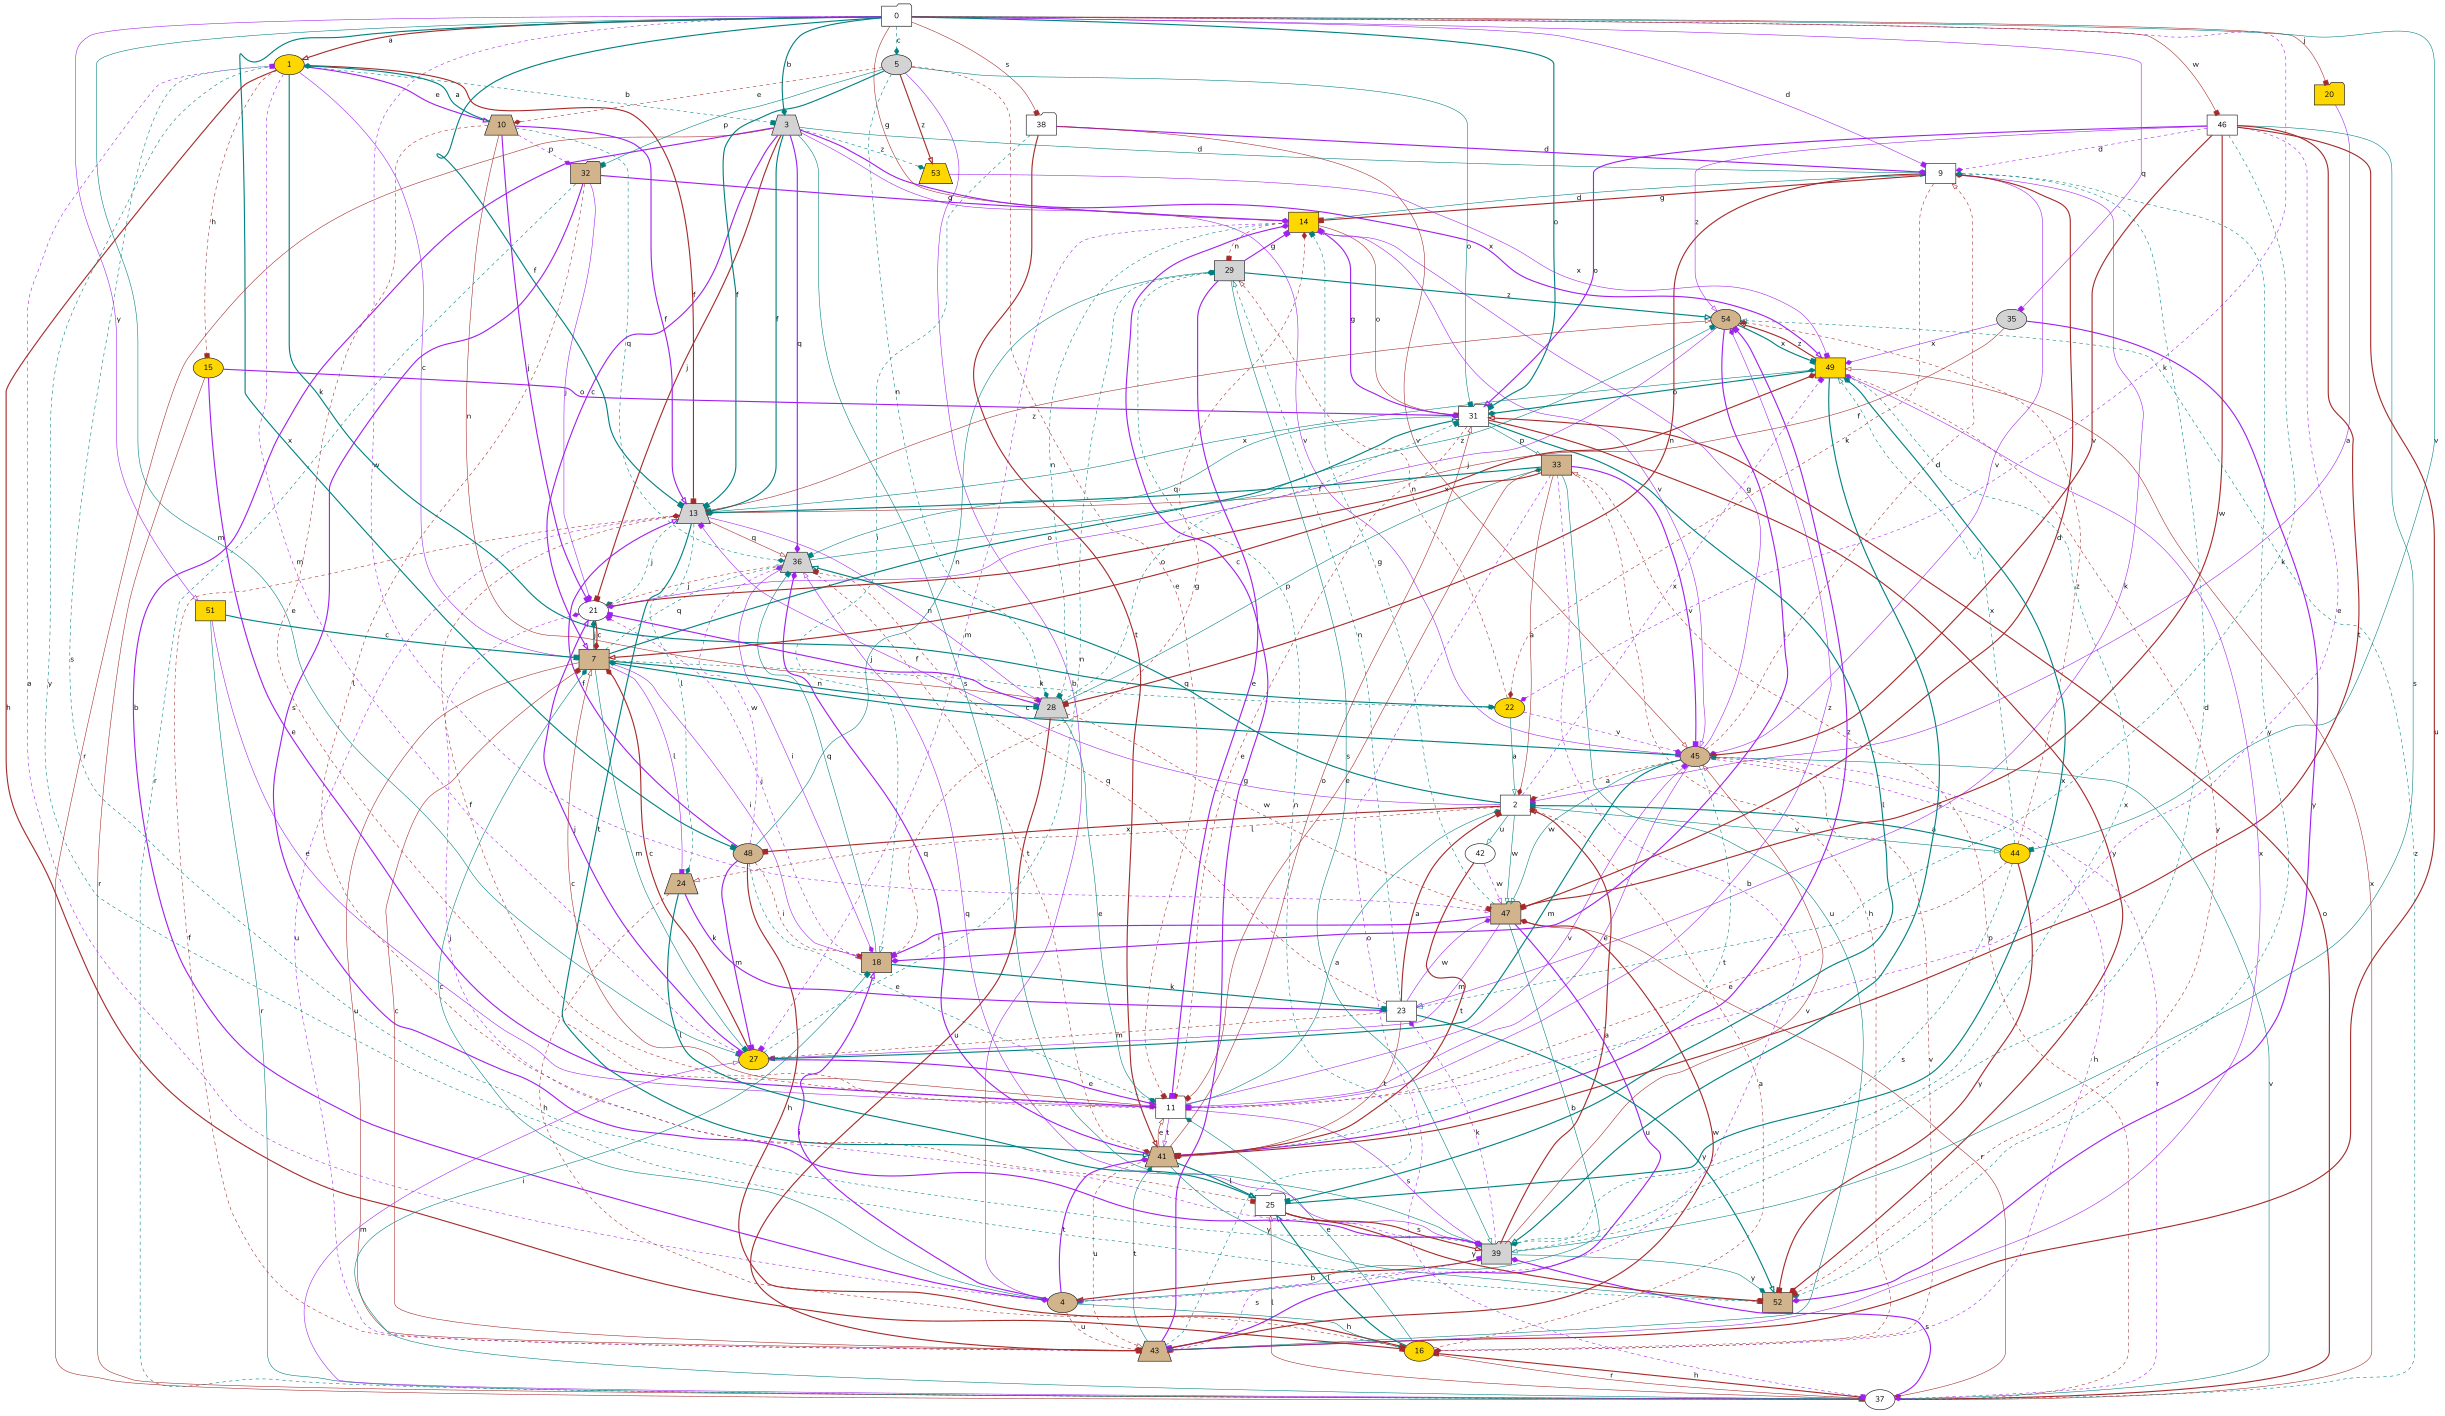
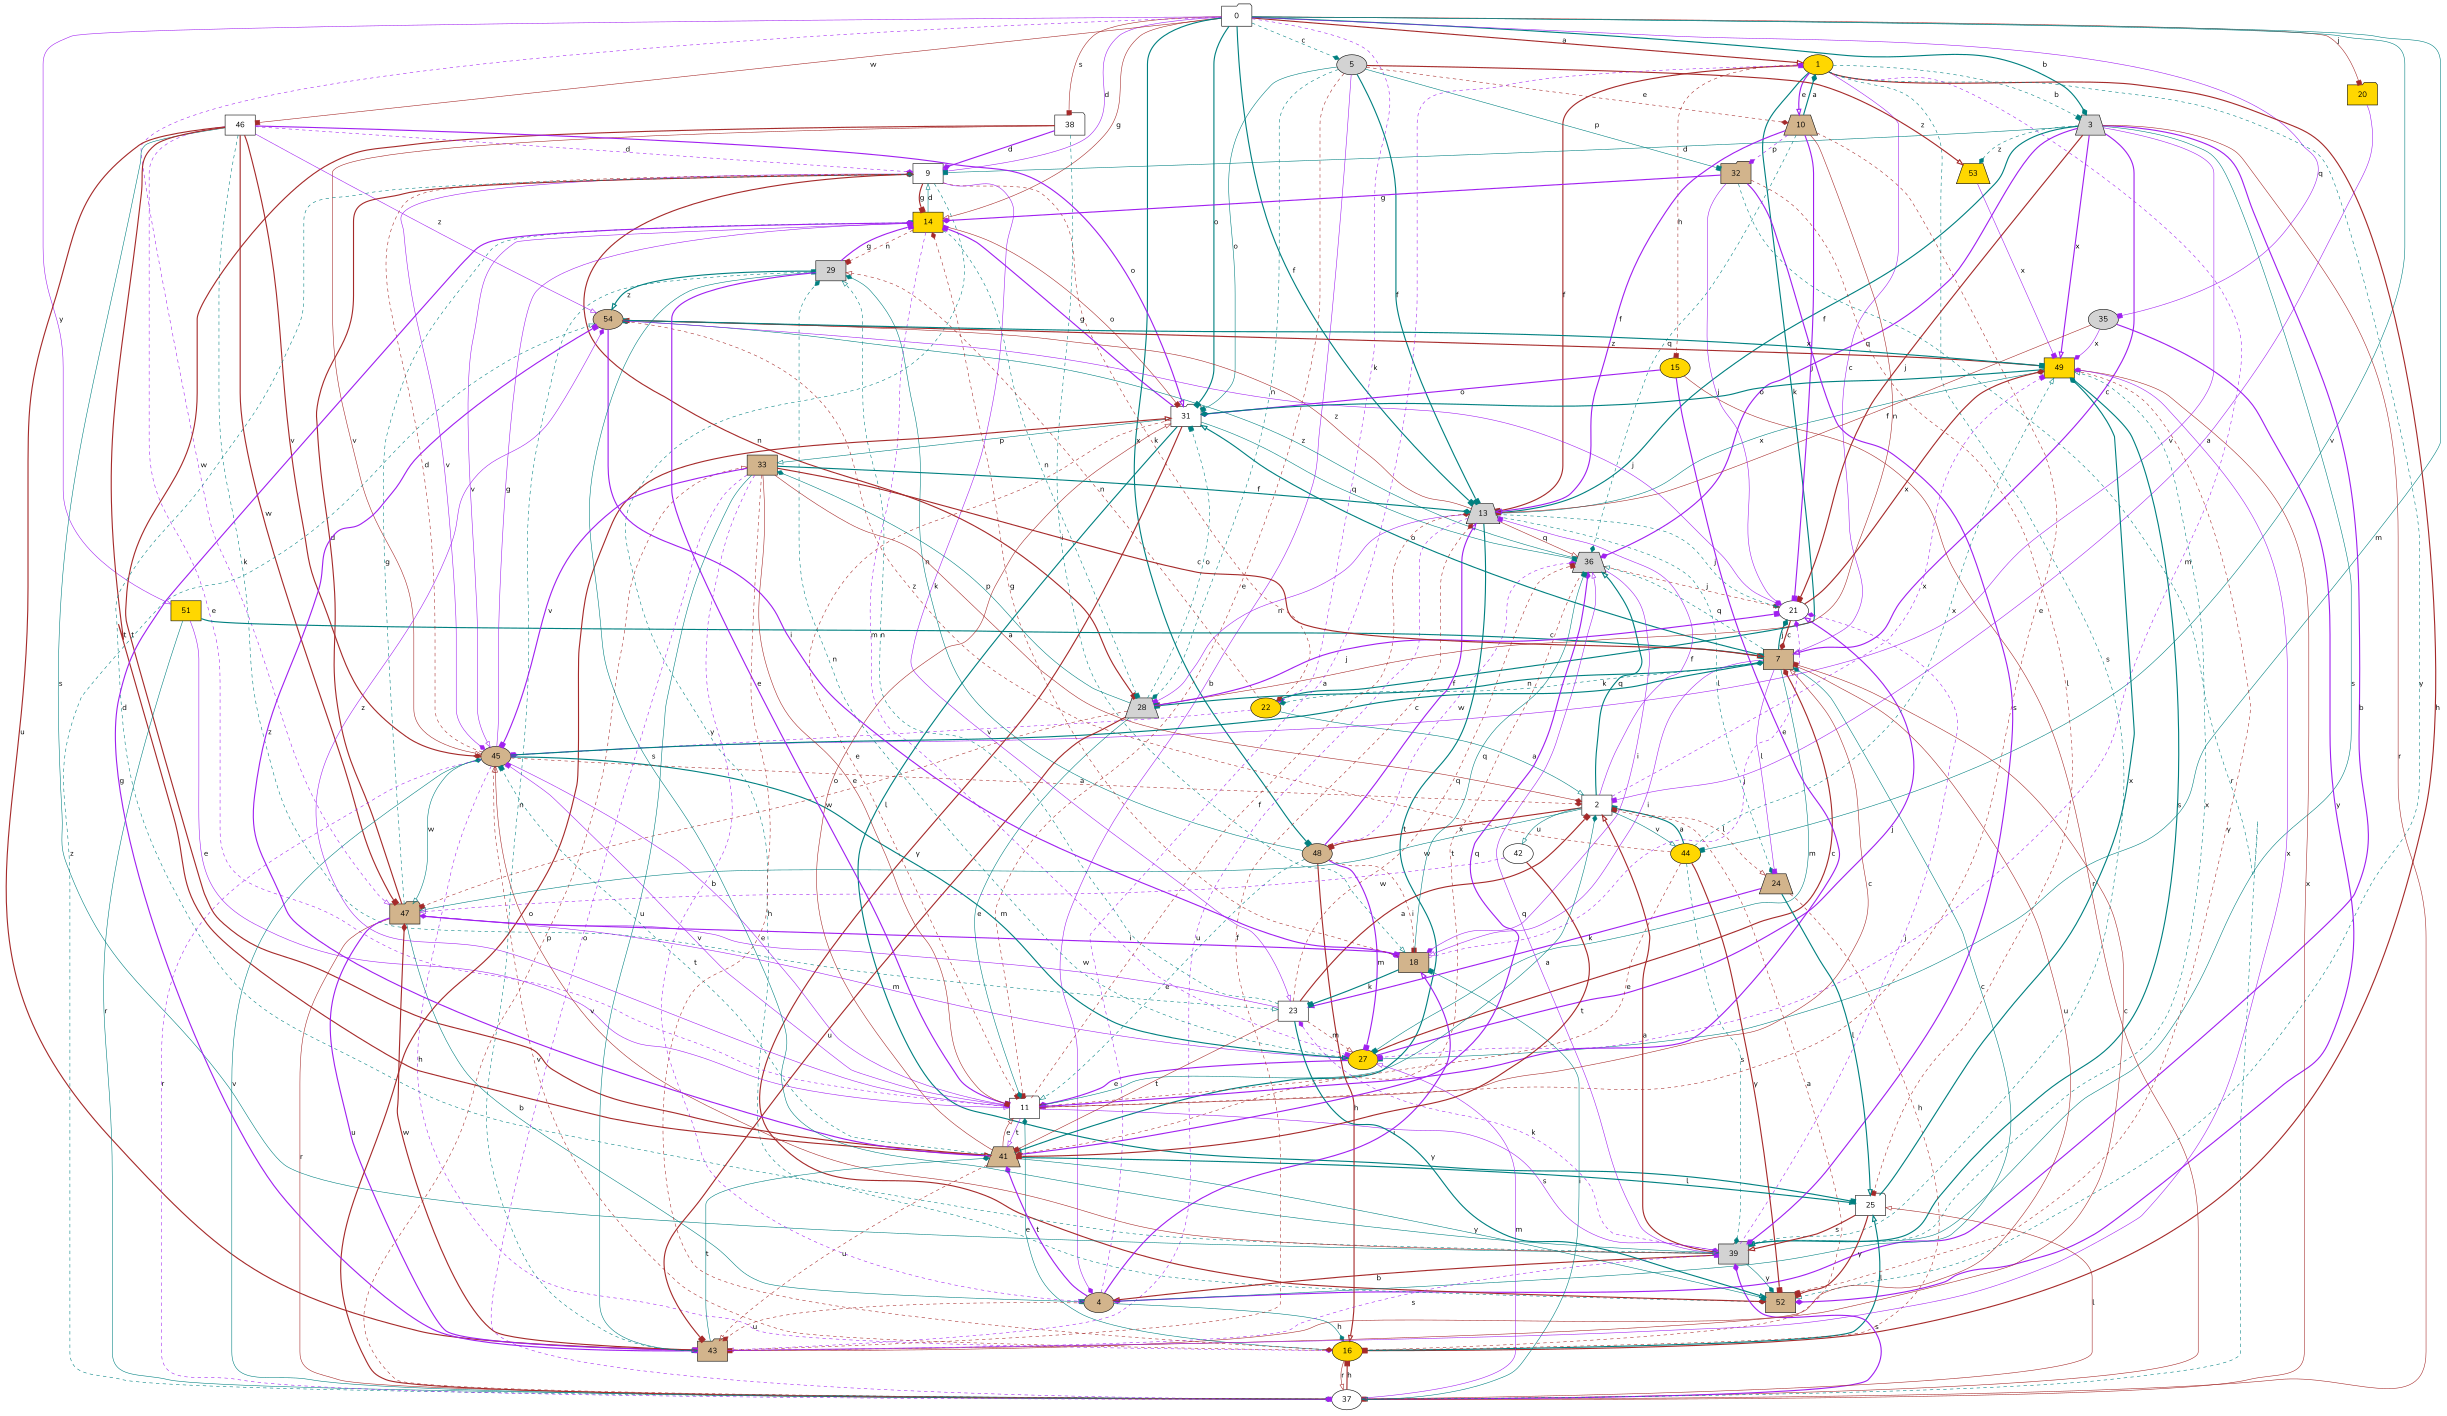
edge "45" -> "41": reversed
node "43": shape trapezium -> folder
